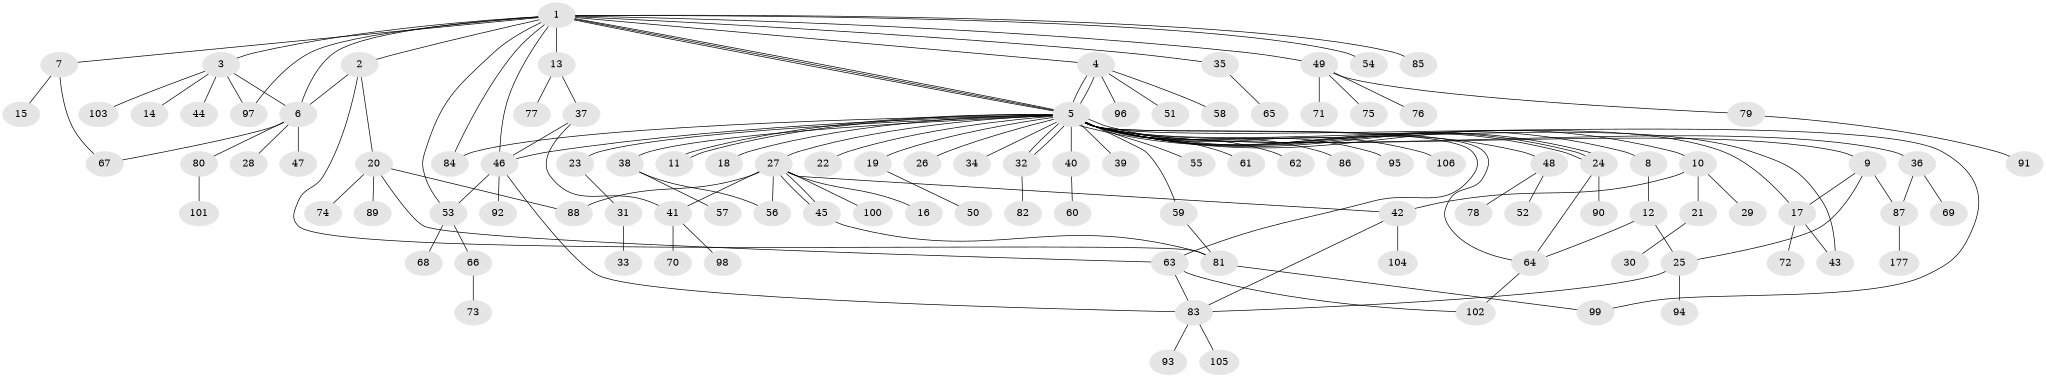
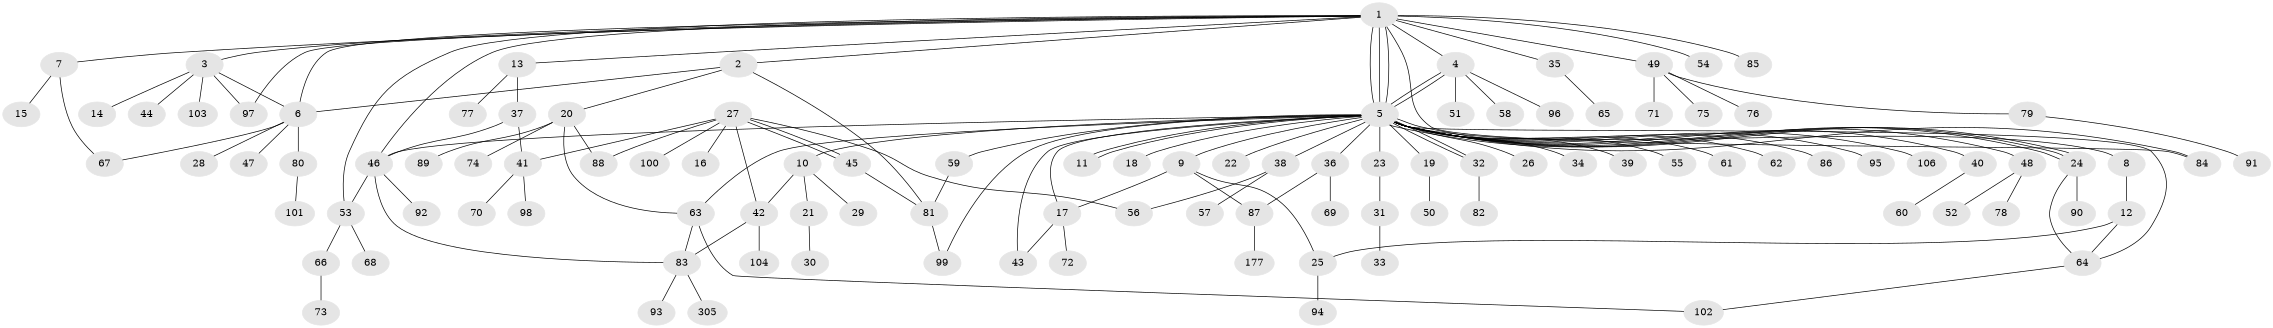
edge "5" -- "27": removed
edge "25" -- "83": removed
node "105": label "105" -> "305"
